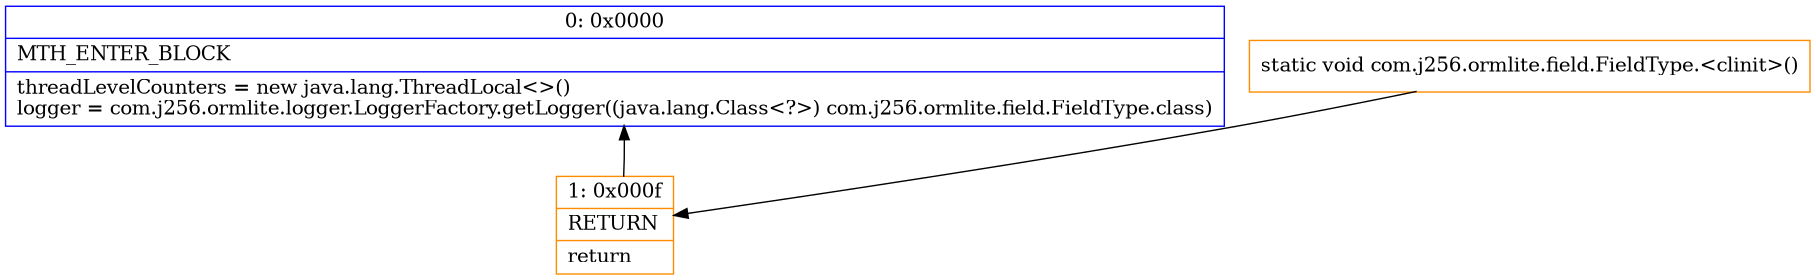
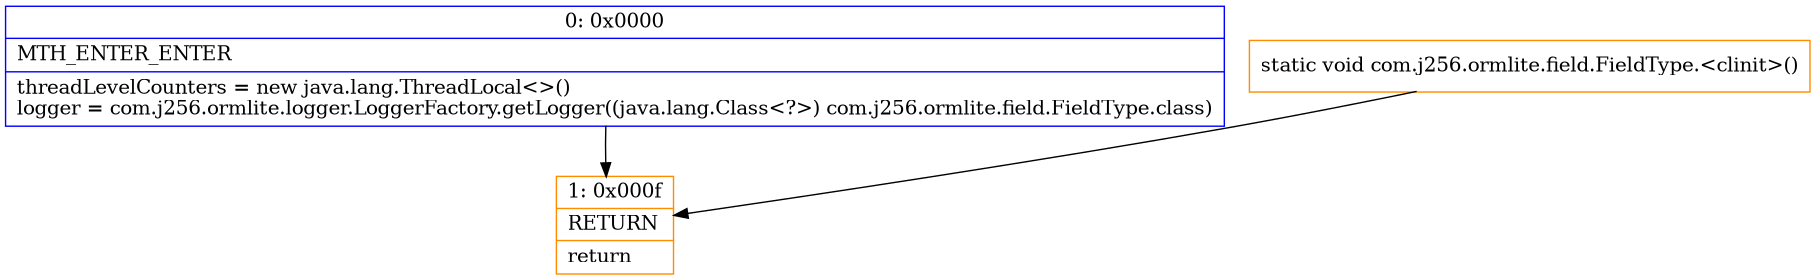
node "0: 0x0000": text "MTH_ENTER_BLOCK" -> "MTH_ENTER_ENTER"
edge "1: 0x000f" -> "0: 0x0000": reversed
